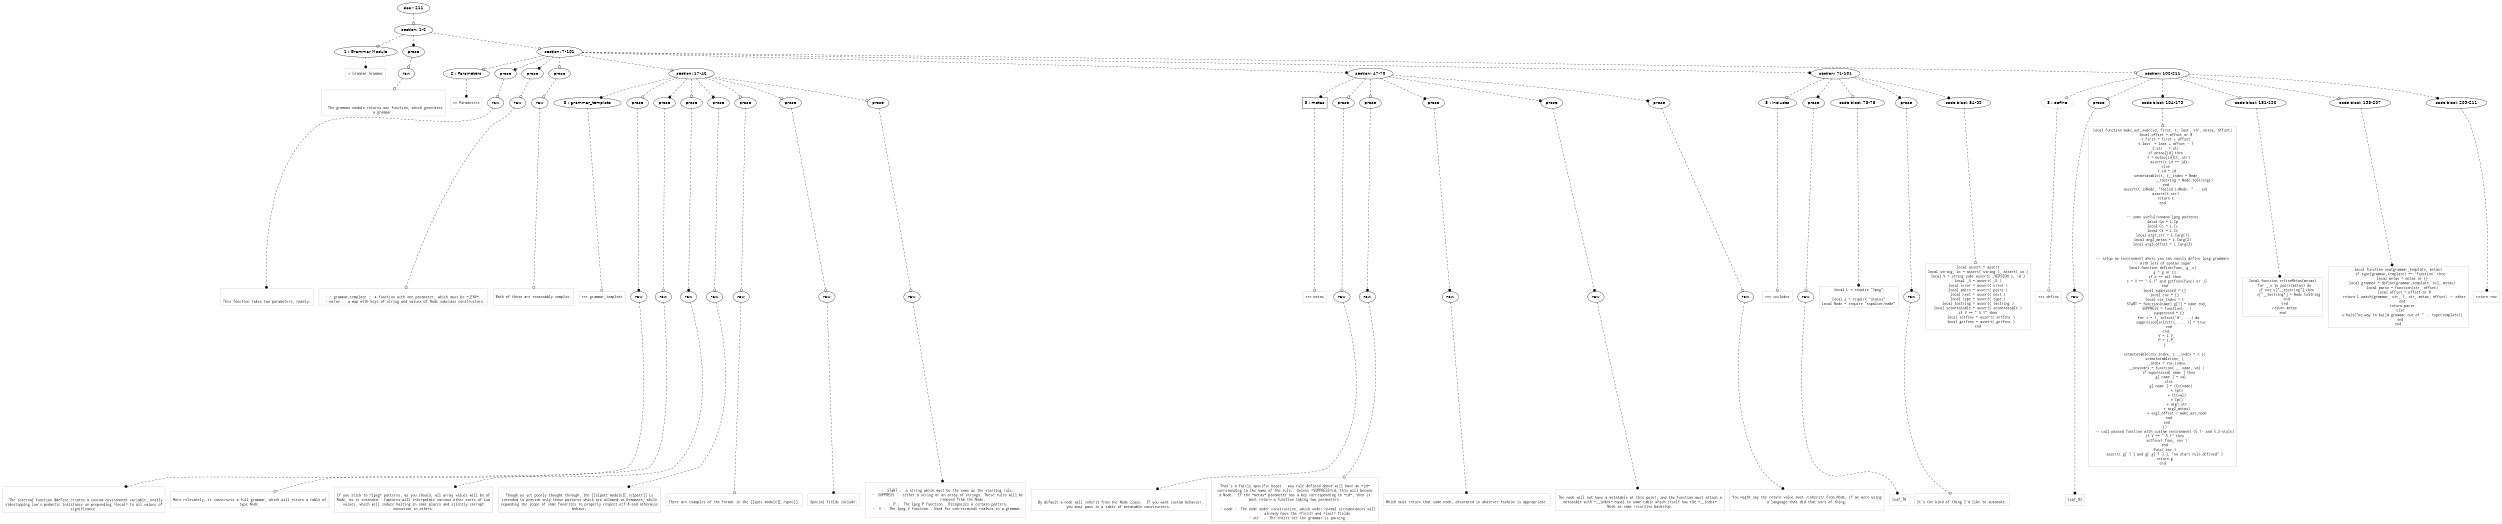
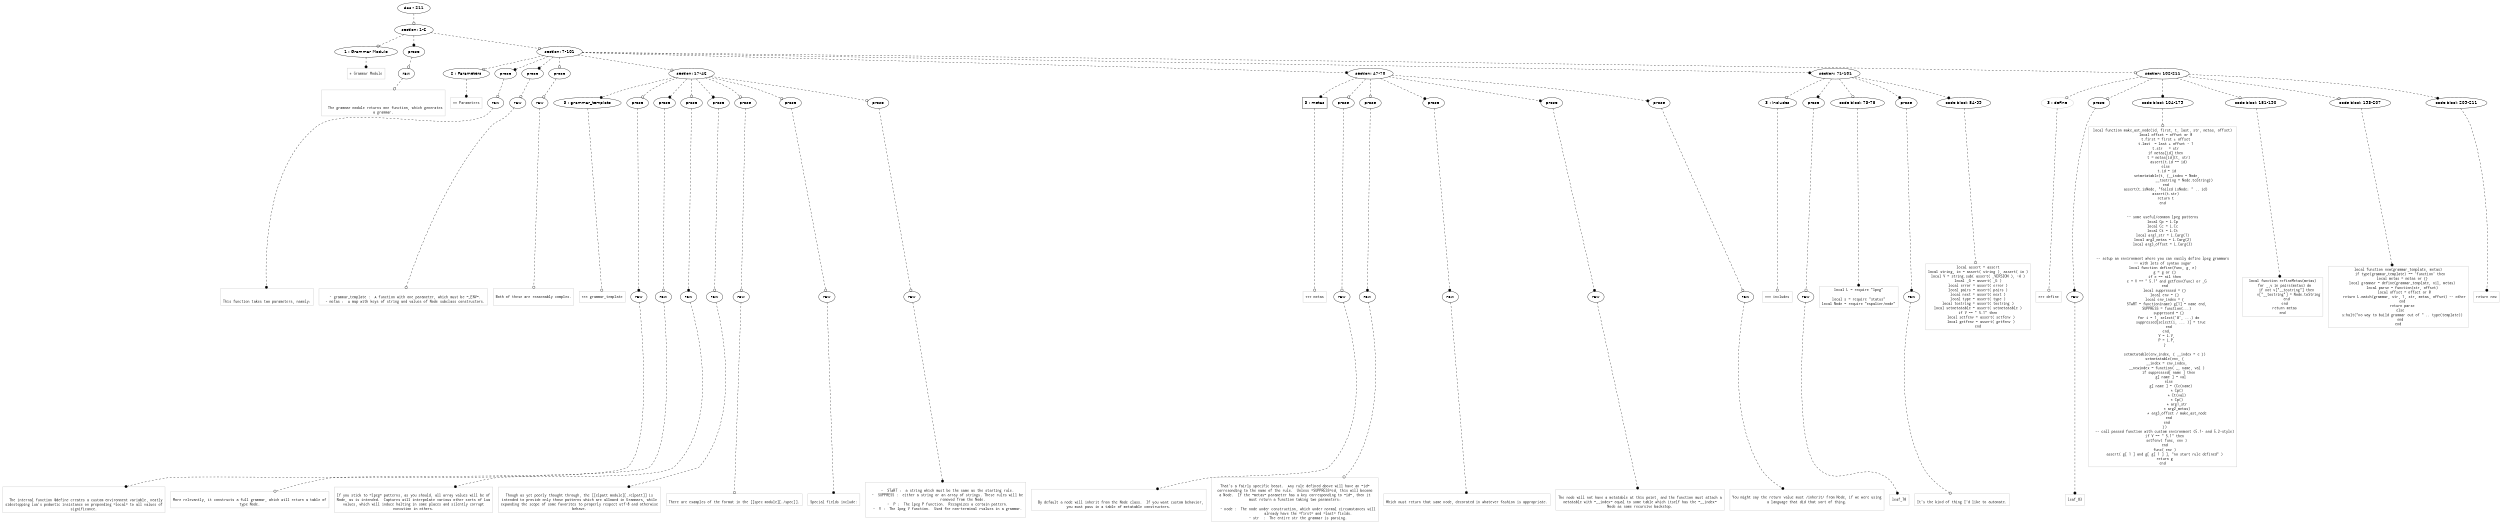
node "* Grammar Grammar": label "* Grammar Grammar" -> "* Grammar Module"
